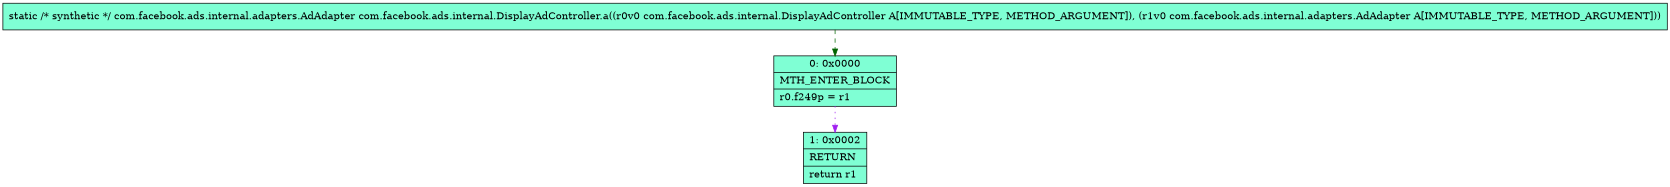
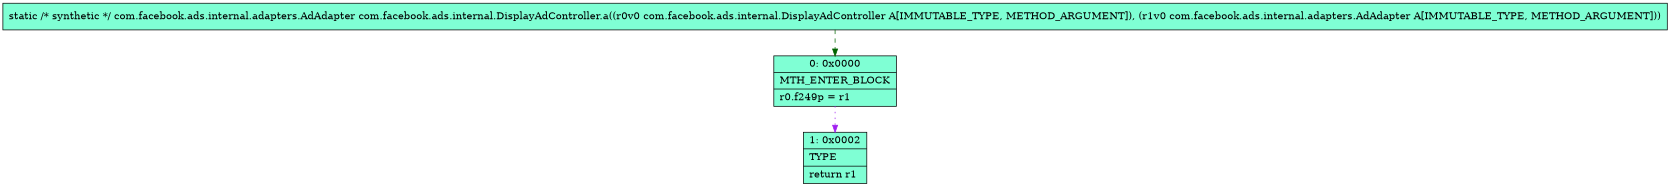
node "1: 0x0002": text "RETURN" -> "TYPE"
